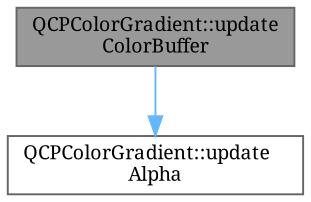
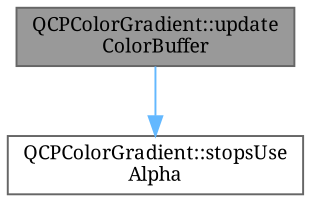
node "QCPColorGradient::update Alpha": label "QCPColorGradient::update Alpha" -> "QCPColorGradient::stopsUse Alpha"
